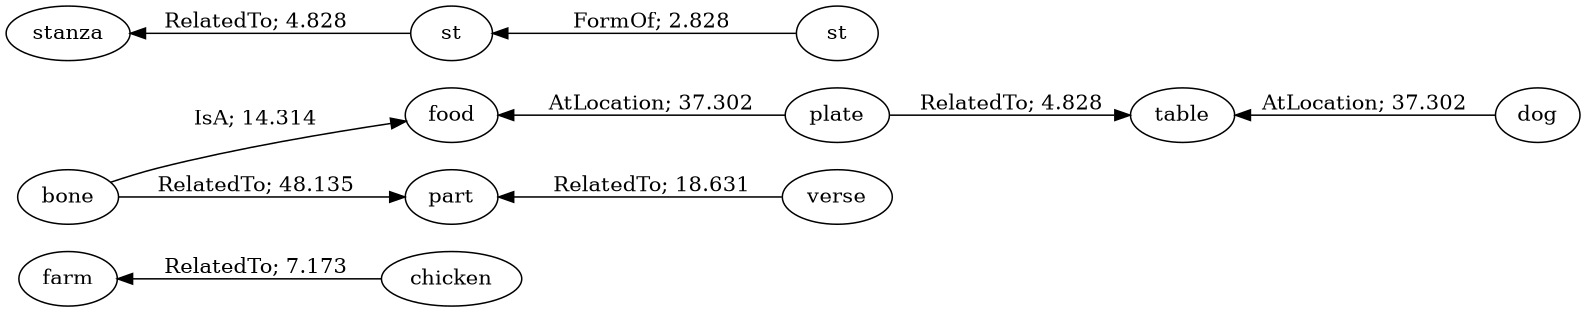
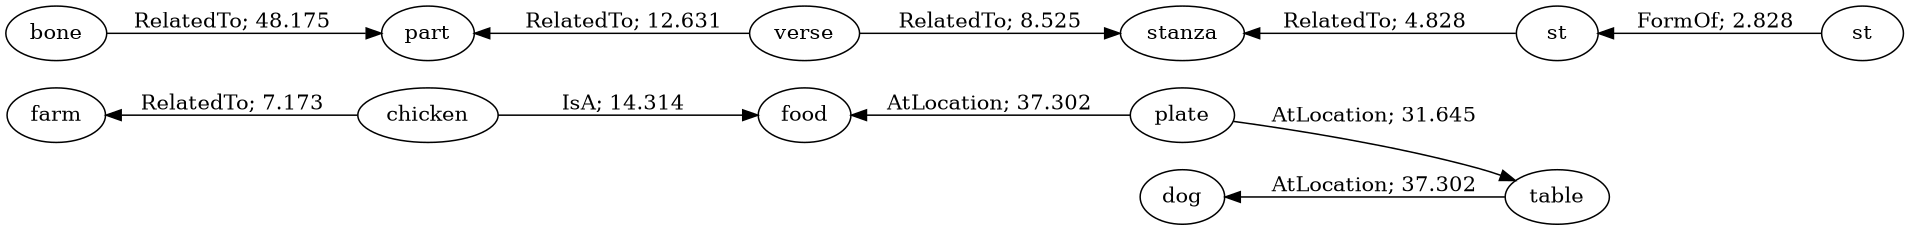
edge "verse" -> "stanza": added, label "RelatedTo; 8.525"
edge "plate" -> "table": label "RelatedTo; 4.828" -> "AtLocation; 31.645"
edge "dog" -> "table": reversed
edge "bone" -> "food": now "chicken" -> "food"
edge "bone" -> "part": label "RelatedTo; 48.135" -> "RelatedTo; 48.175"
edge "verse" -> "part": label "RelatedTo; 18.631" -> "RelatedTo; 12.631"
